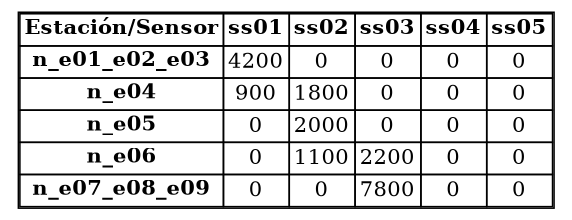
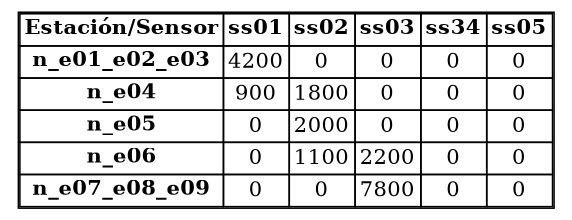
node "Estación/Sensor": text "ss04" -> "ss34"
